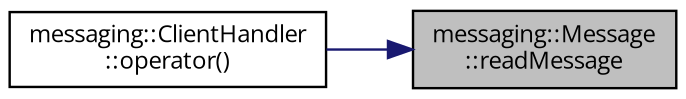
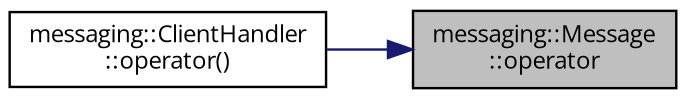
node "messaging::Message ::readMessage": label "messaging::Message ::readMessage" -> "messaging::Message ::operator"
